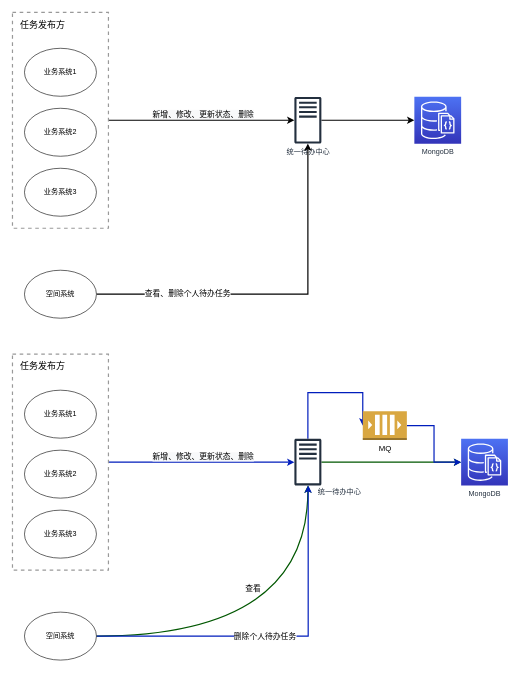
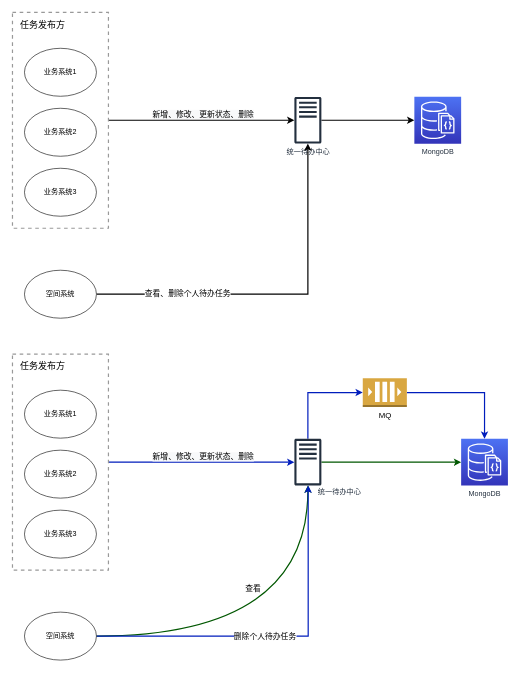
node "MQ": moved (385, 426) -> (385, 393)
